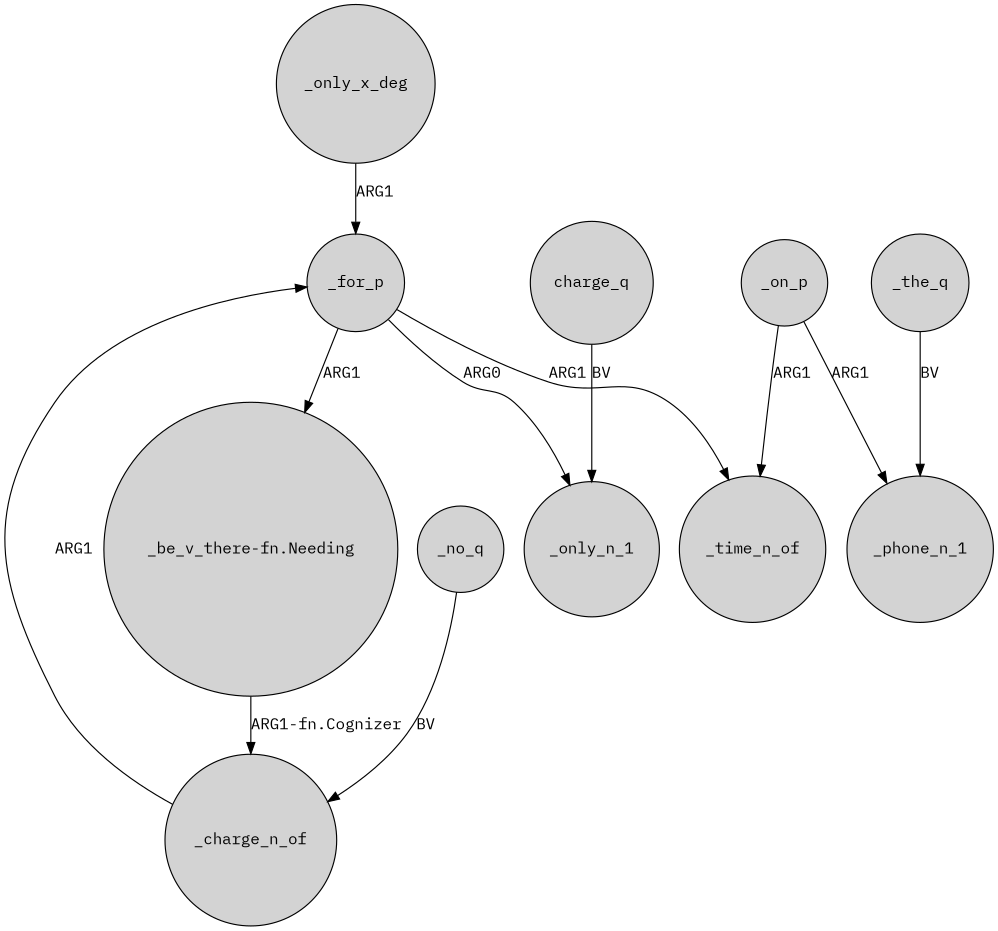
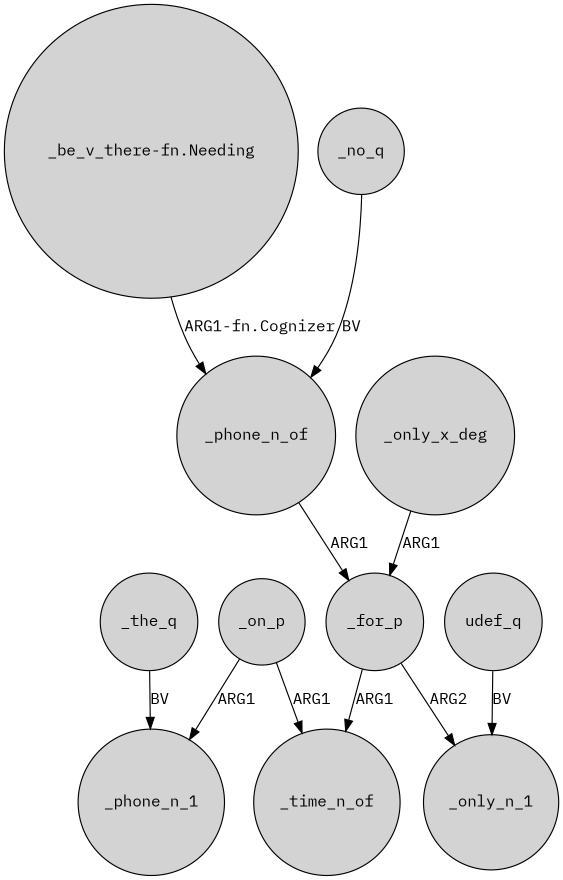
node "charge_q": label "charge_q" -> "udef_q"
edge "_for_p" -> "_be_v_there-fn.Needing": removed, label "ARG1"
edge "_for_p" -> "_only_n_1": label "ARG0" -> "ARG2"
node "_charge_n_of": label "_charge_n_of" -> "_phone_n_of"
